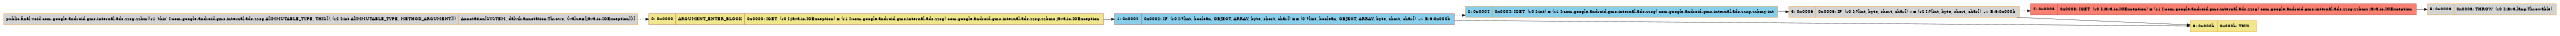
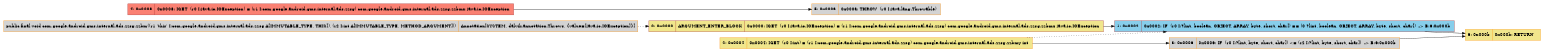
edge "3: 0x0006" -> "4: 0x0008": removed
node "2: 0x0004": fillcolor skyblue -> khaki
edge "1: 0x0002" -> "2: 0x0004": reversed
node "6: 0x000b": text "0x000b: THIS" -> "0x000b: RETURN"
